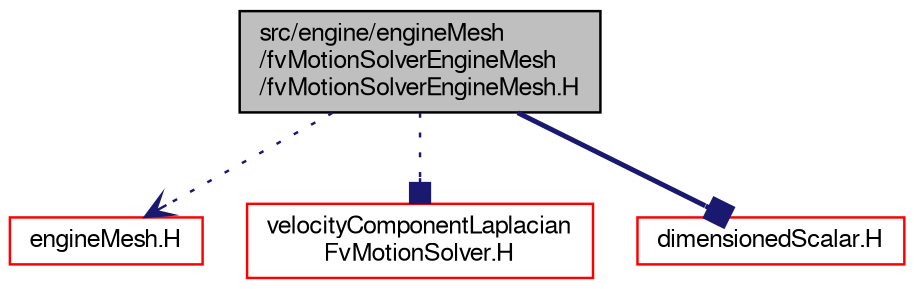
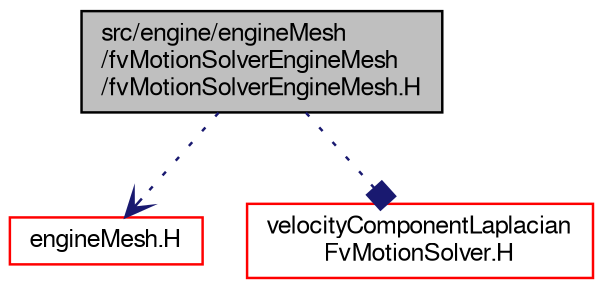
node "dimensionedScalar.H": removed
